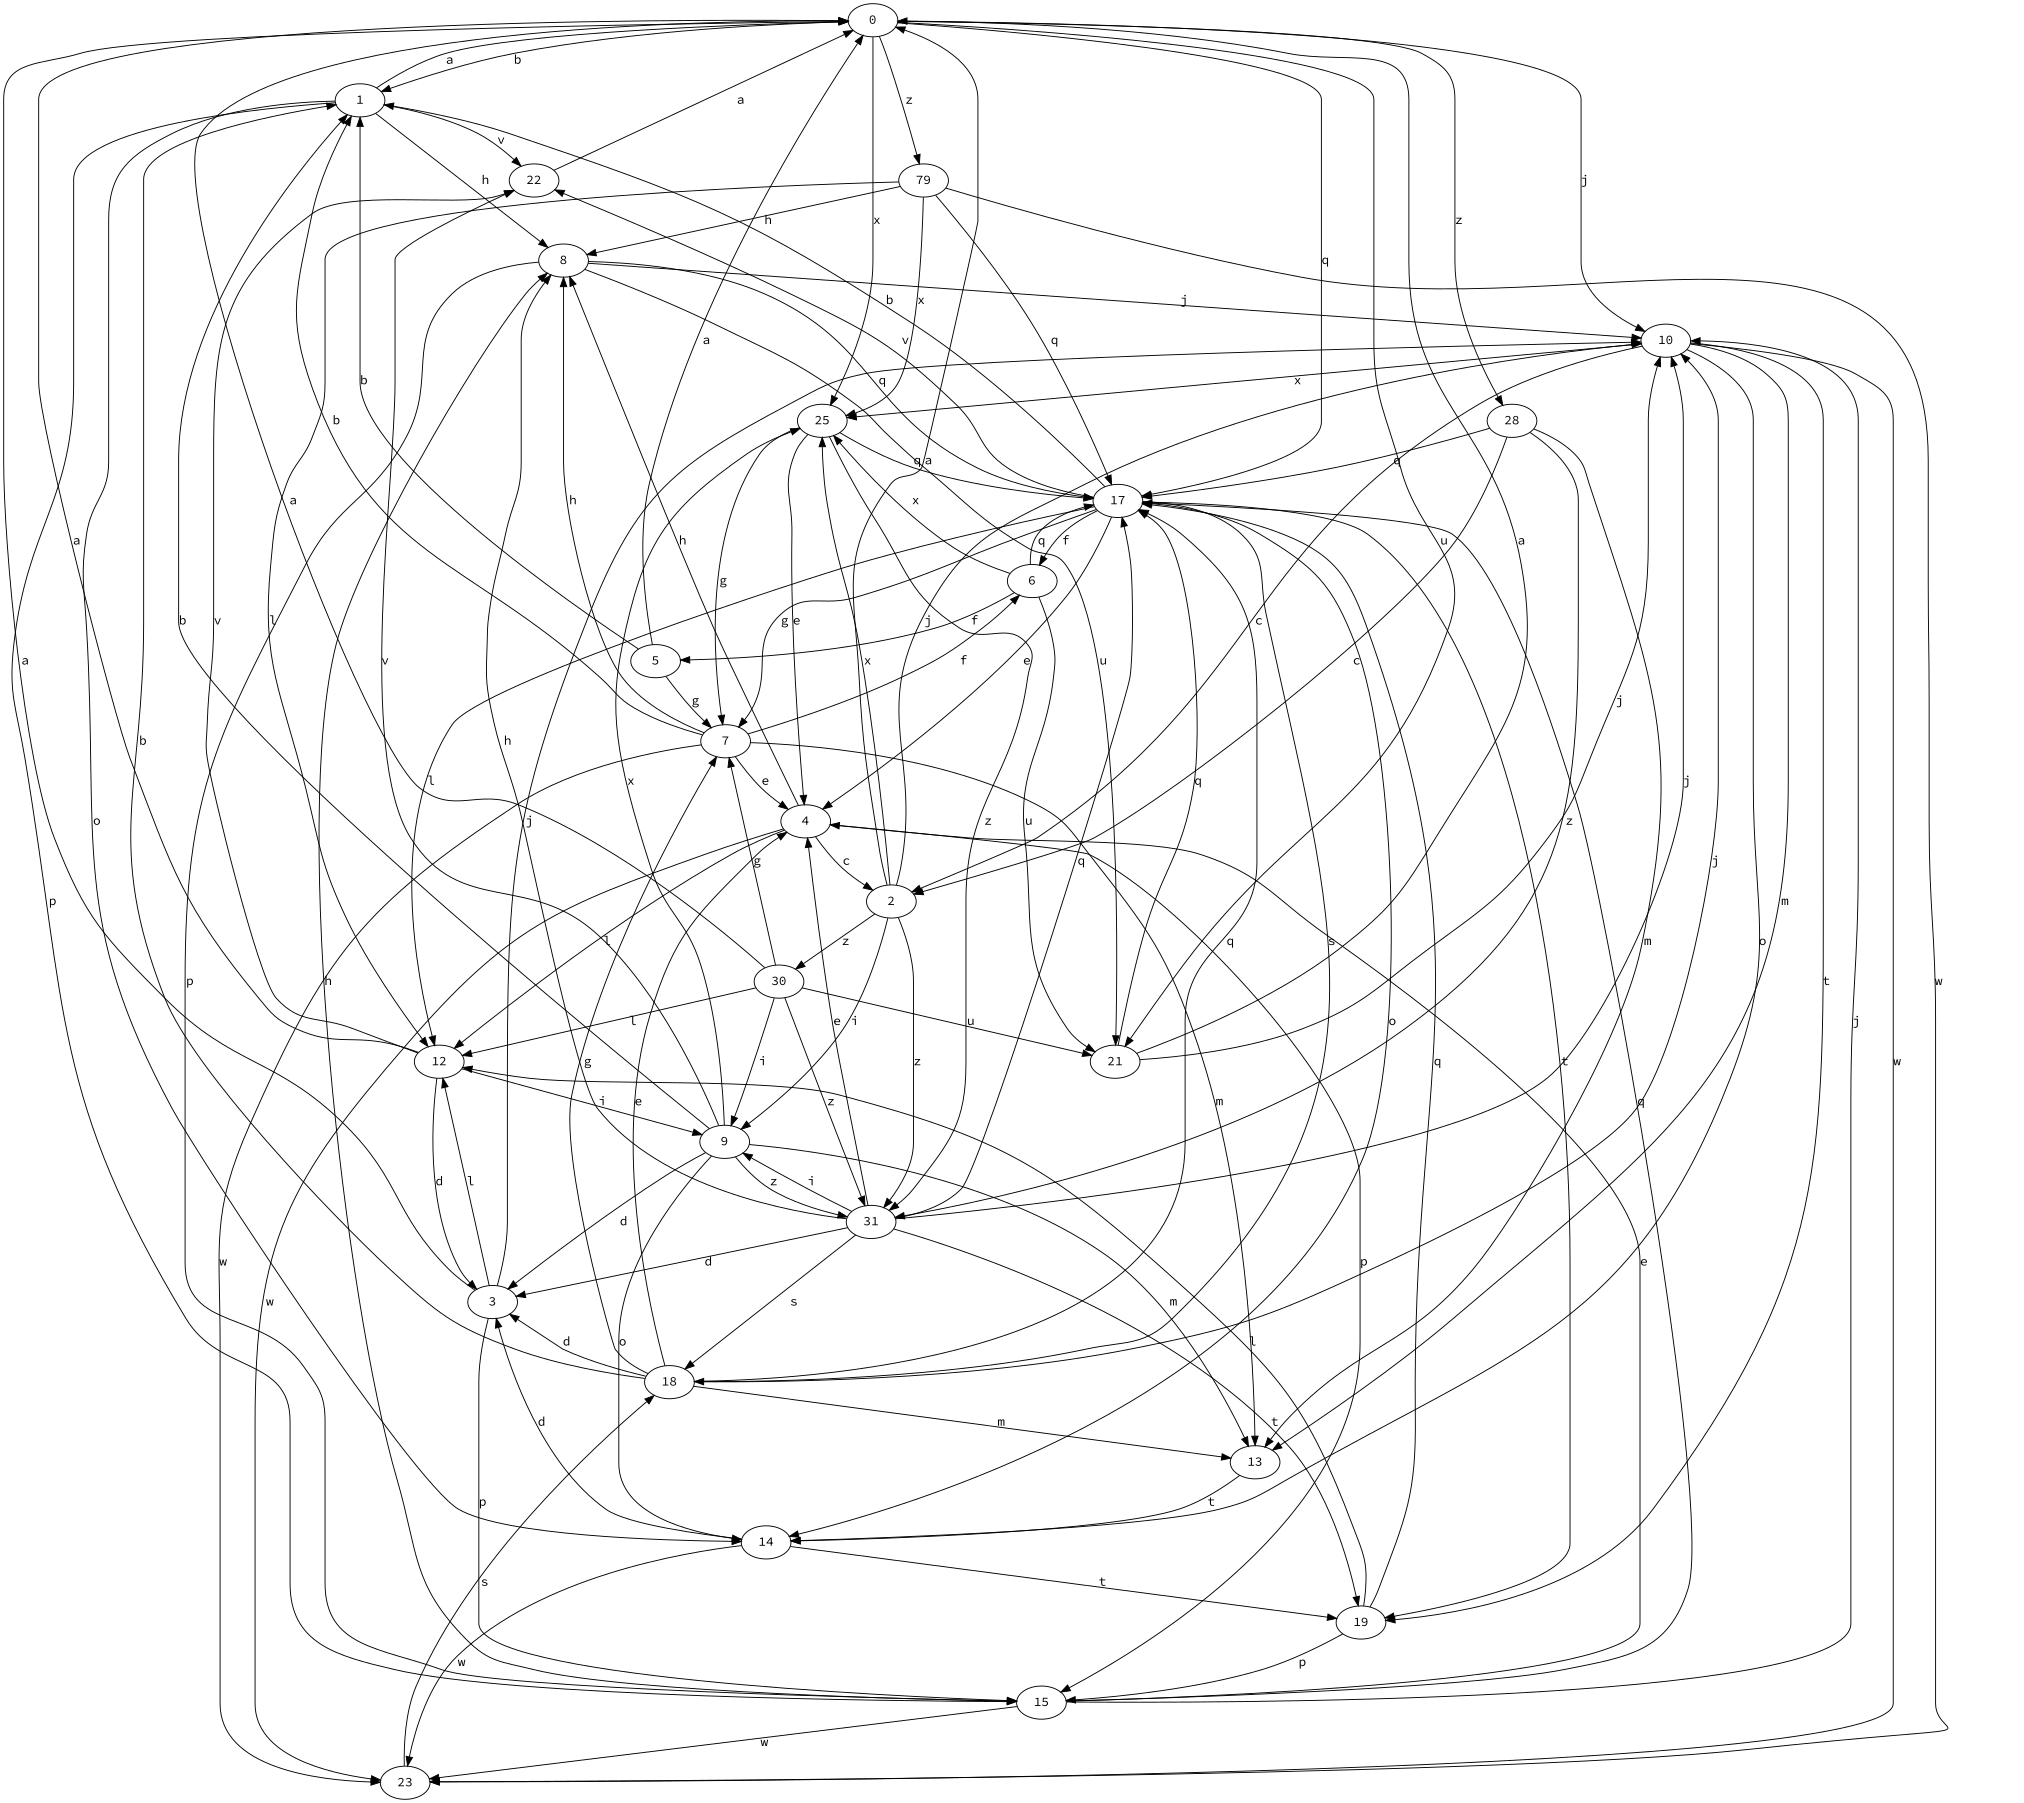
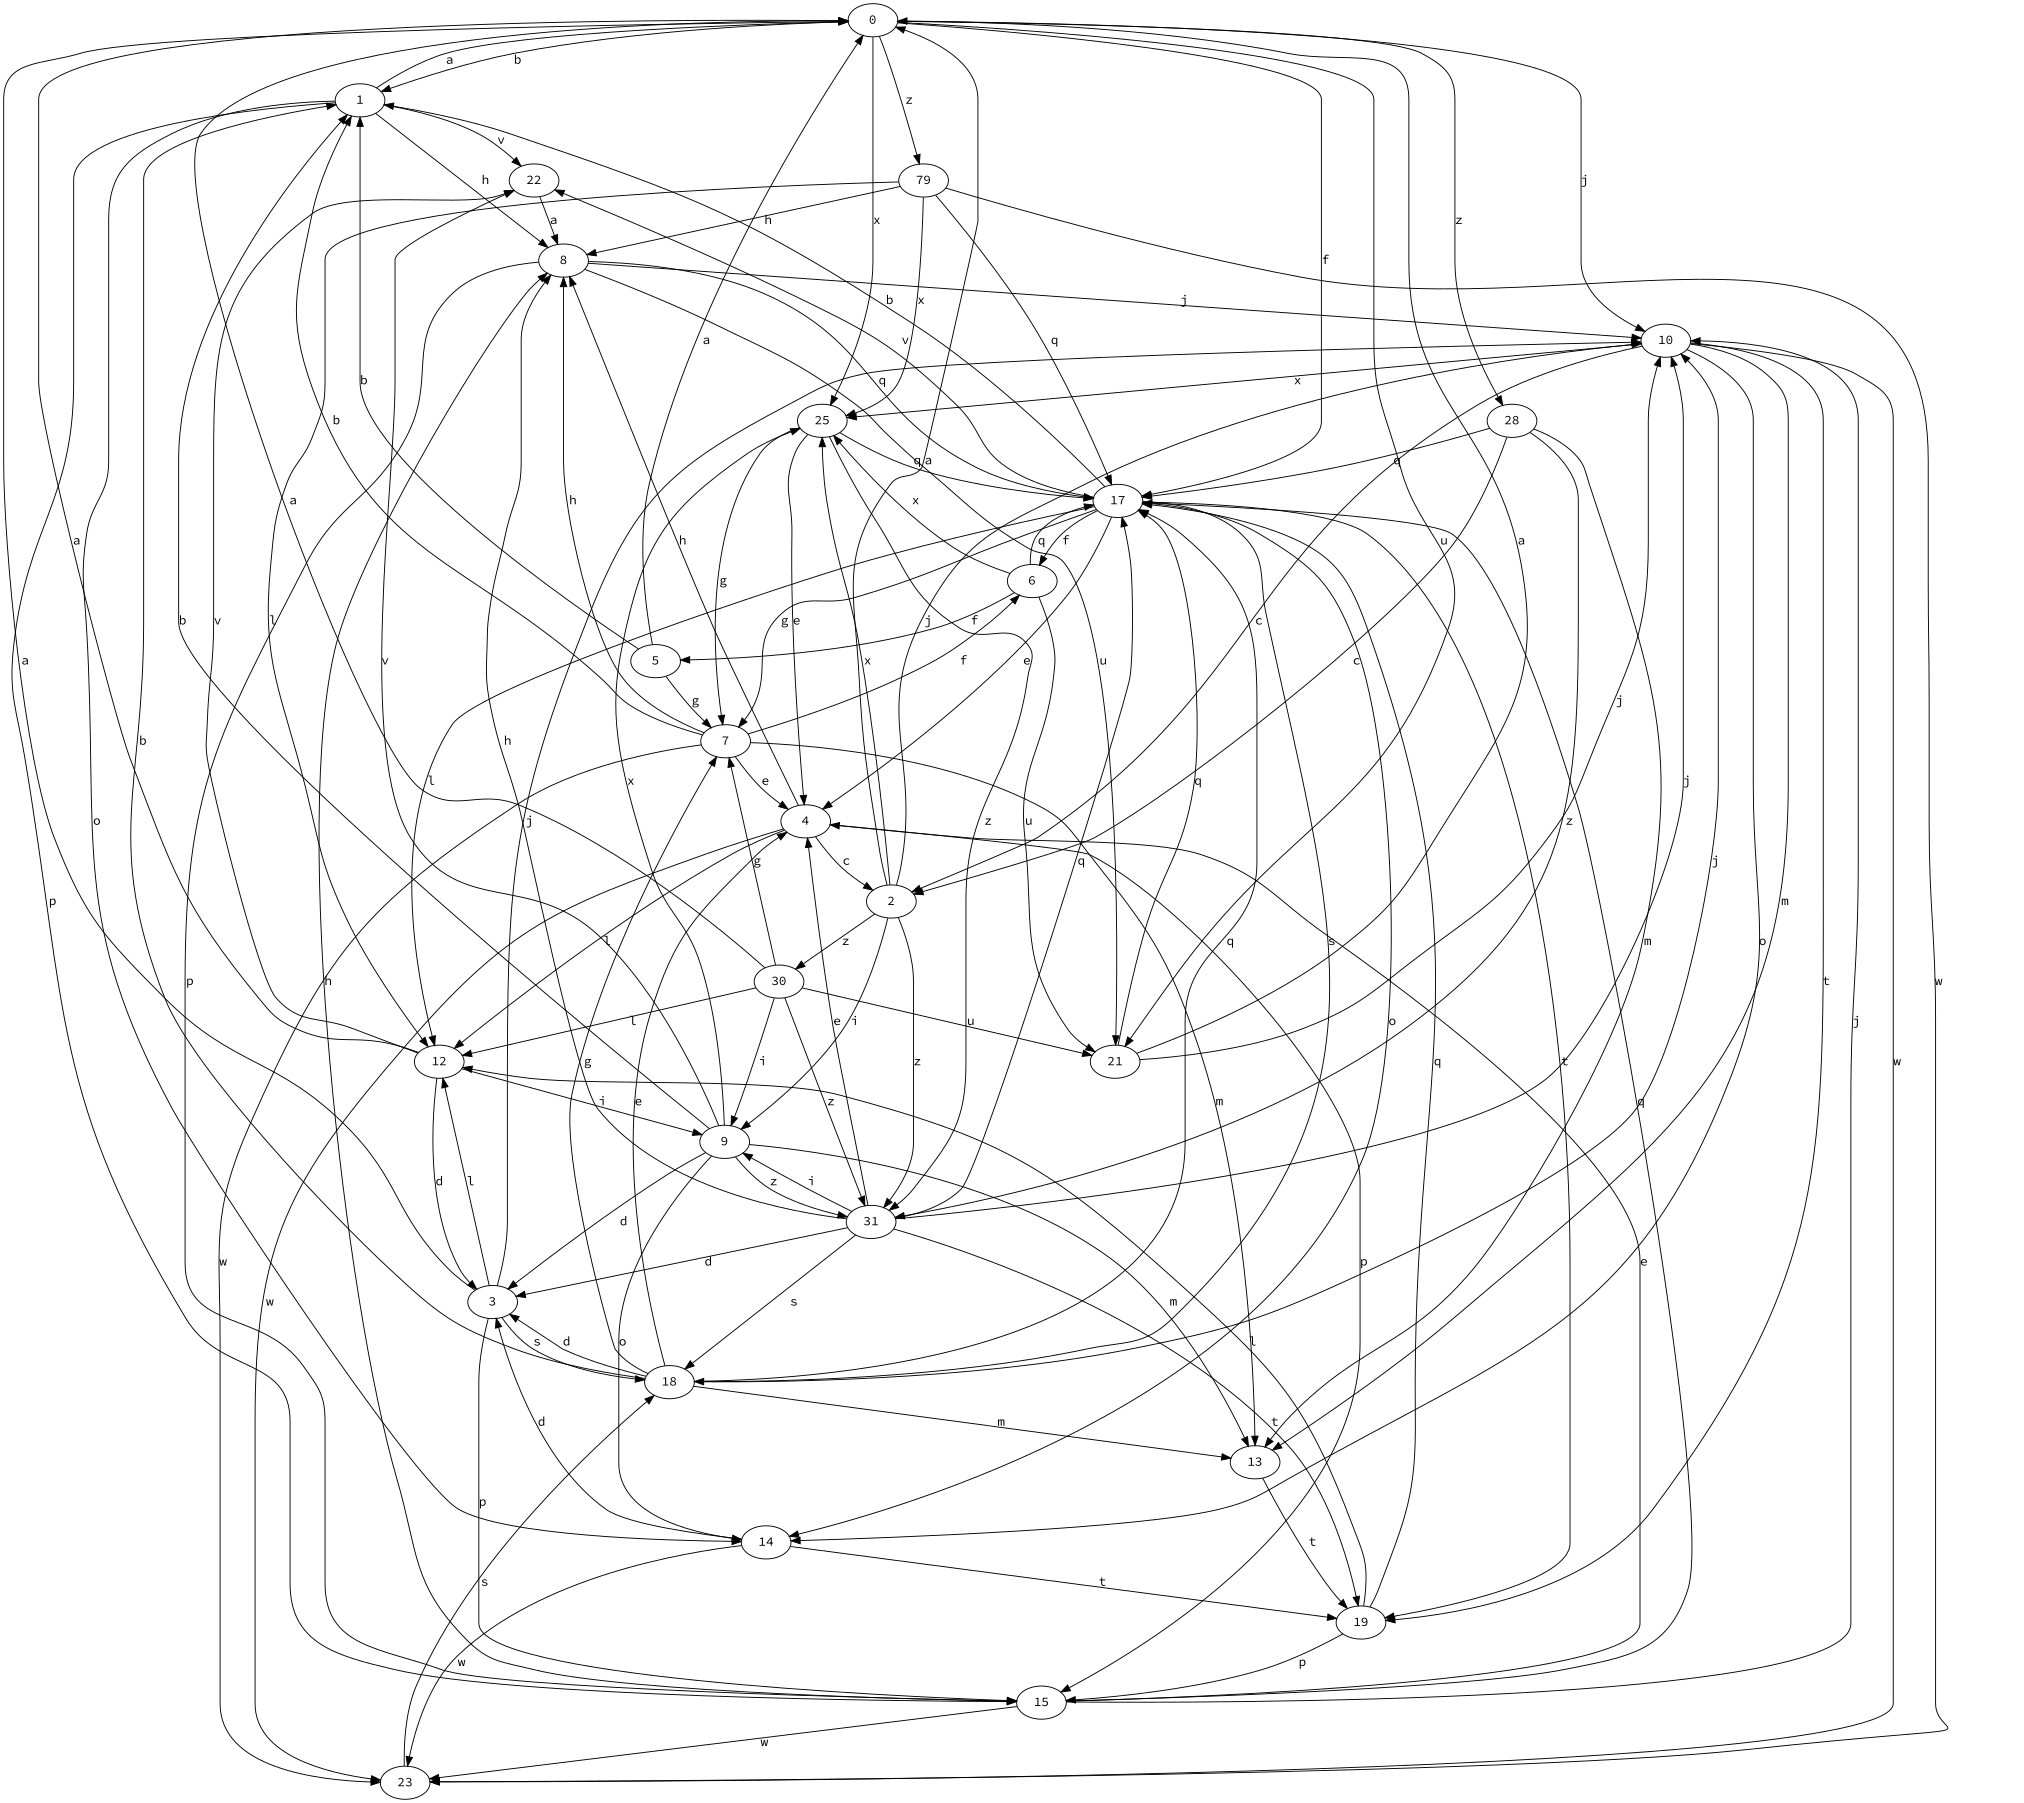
edge "22" -> "0": now "22" -> "8"
edge "0" -> "17": label "q" -> "f"
edge "3" -> "18": added, label "s"
edge "13" -> "14": now "13" -> "19"
